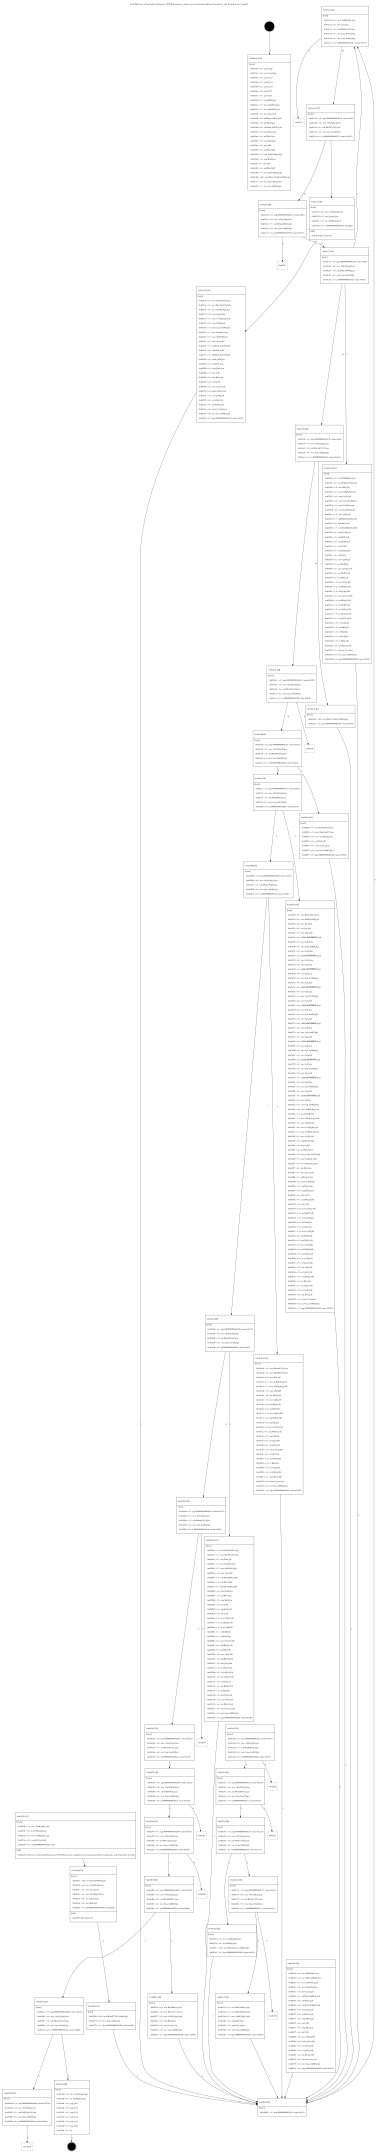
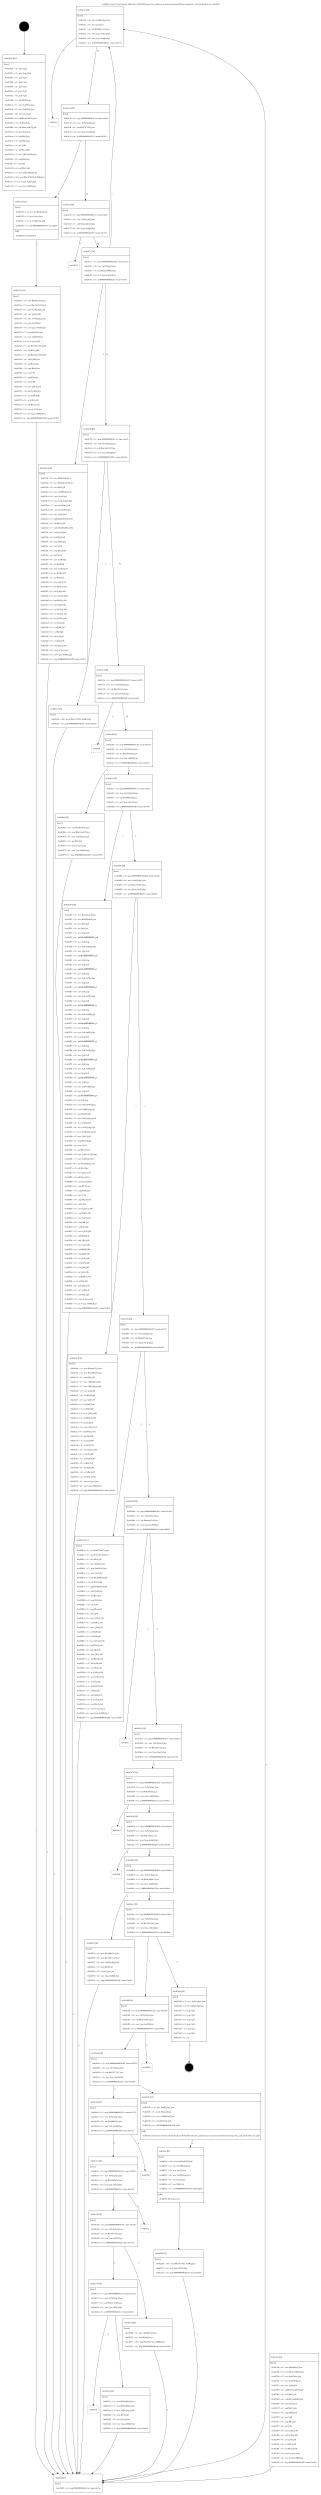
node "0x401e04 [28]": added
